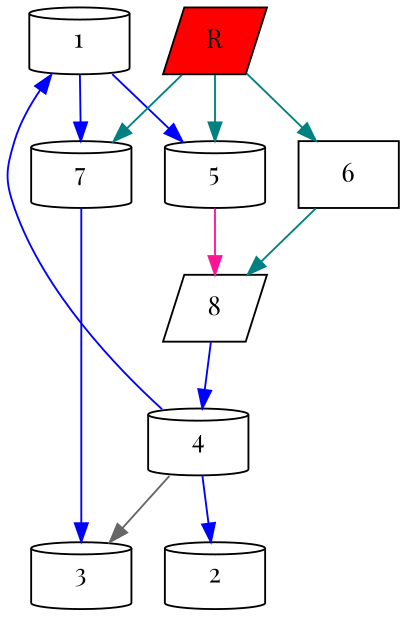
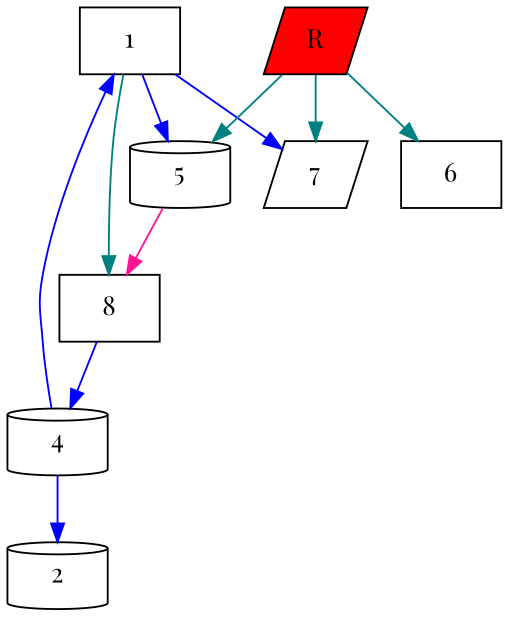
node "1": shape cylinder -> box
node "7": shape cylinder -> parallelogram
edge "6" -> "8": now "1" -> "8"
node "8": shape parallelogram -> box
node "3": removed
